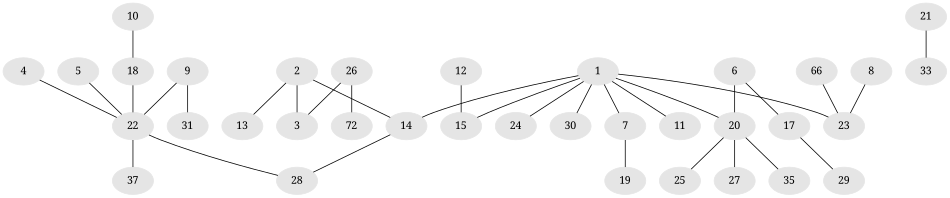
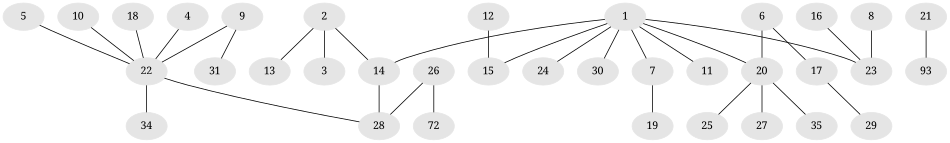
edge "10" -- "18": now "10" -- "22"
node "66": label "66" -> "16"
node "33": label "33" -> "93"
edge "26" -- "3": now "26" -- "28"
node "37": label "37" -> "34"
